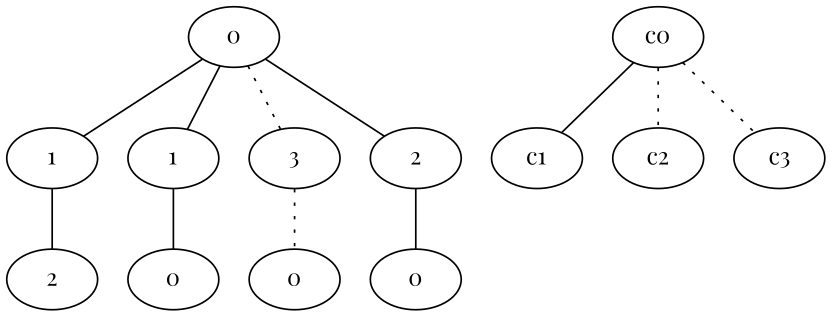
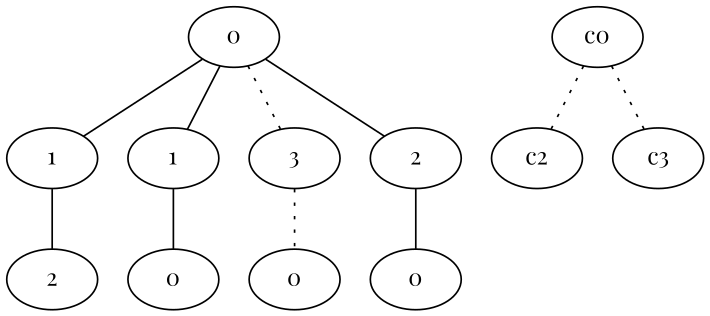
node "c1": removed
